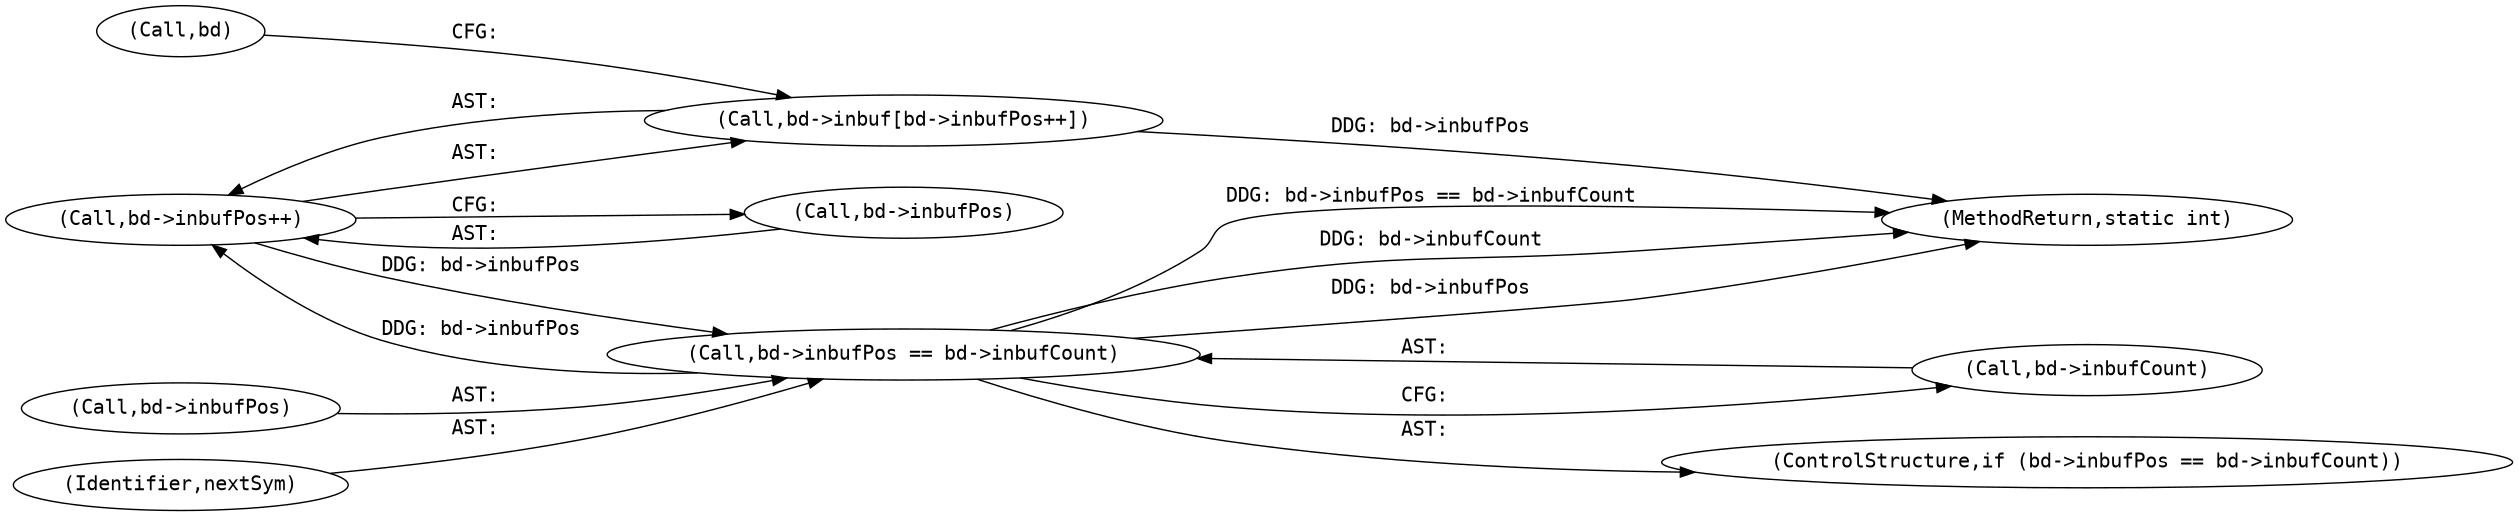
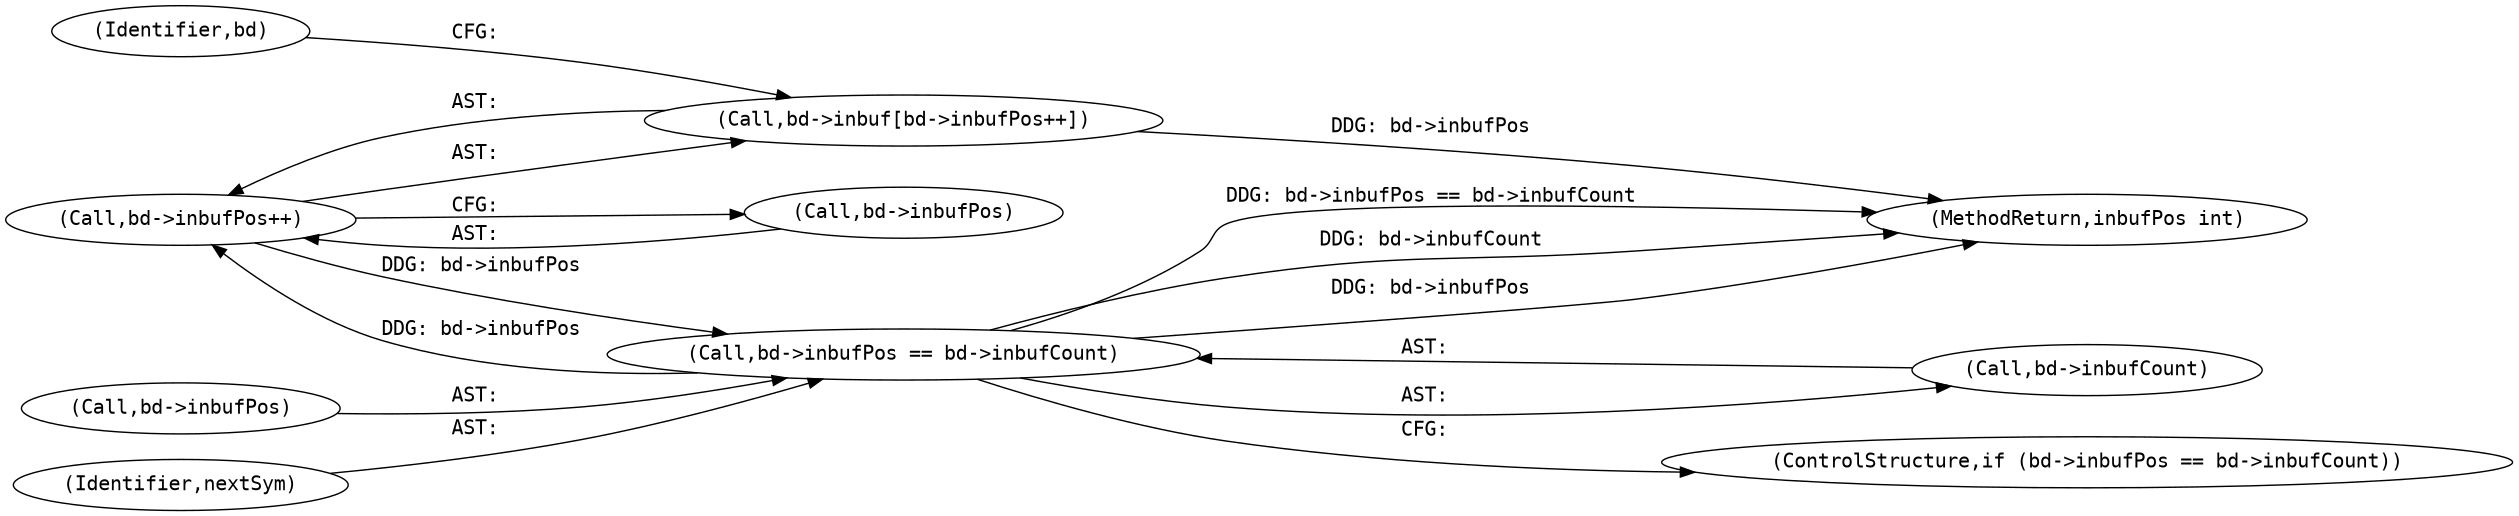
node "(Call,bd)": label "(Call,bd)" -> "(Identifier,bd)"
node "(MethodReturn,static int)": label "(MethodReturn,static int)" -> "(MethodReturn,inbufPos int)"
edge "(Call,bd->inbufPos == bd->inbufCount)" -> "(Call,bd->inbufCount)": label "CFG: " -> "AST: "
edge "(Call,bd->inbufPos == bd->inbufCount)" -> "(ControlStructure,if (bd->inbufPos == bd->inbufCount))": label "AST: " -> "CFG: "
